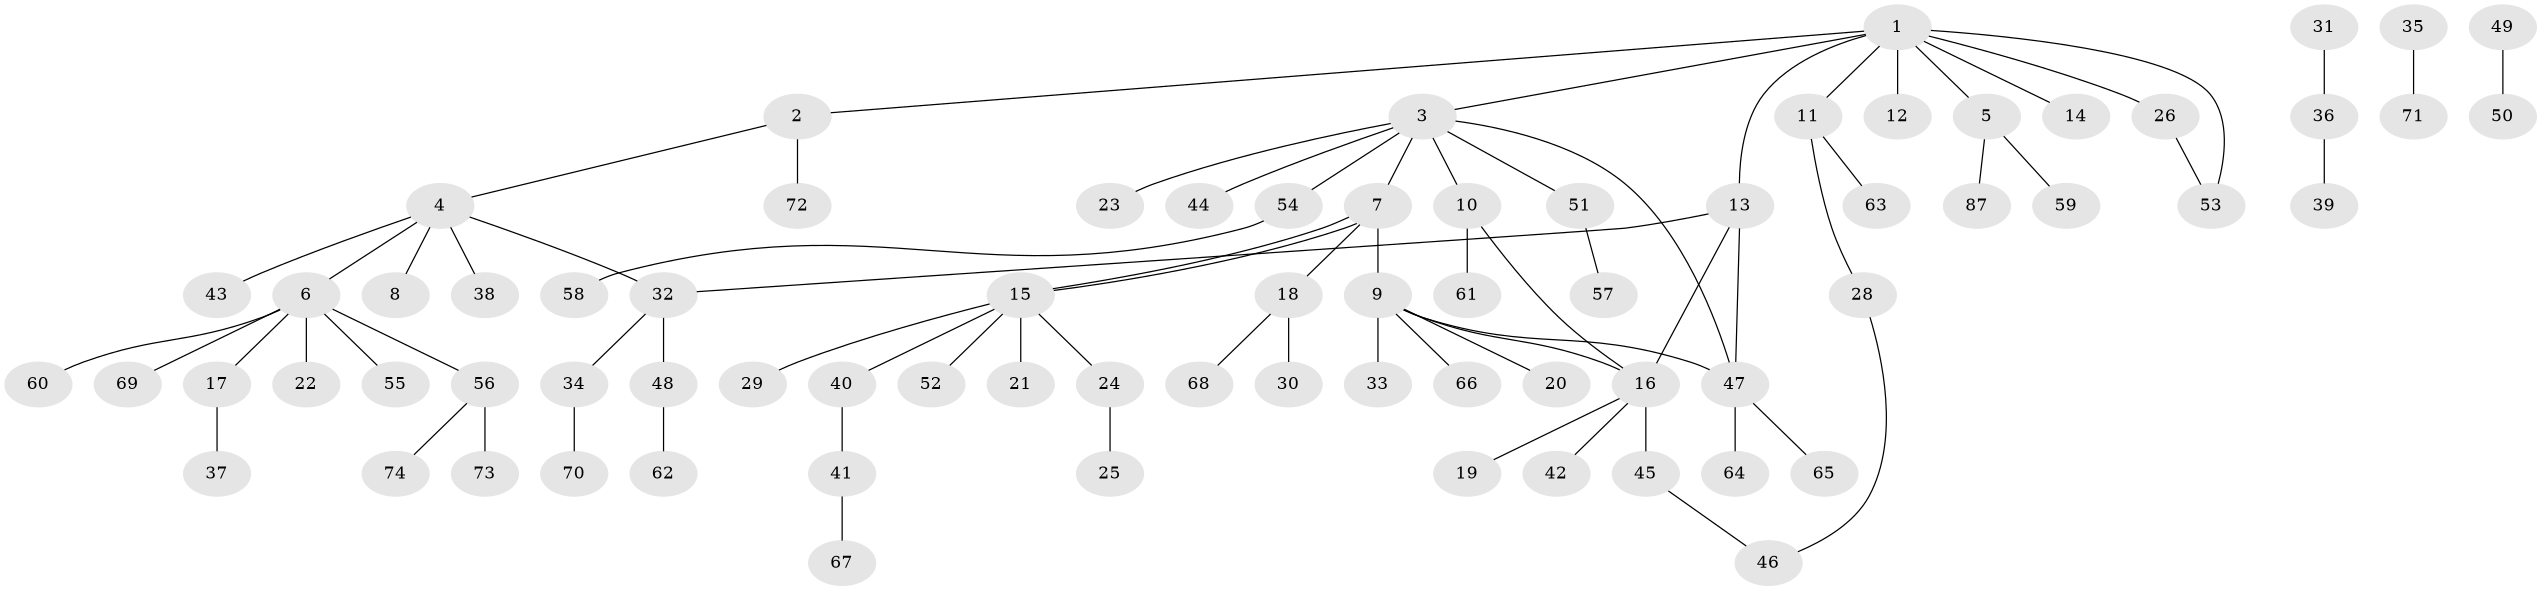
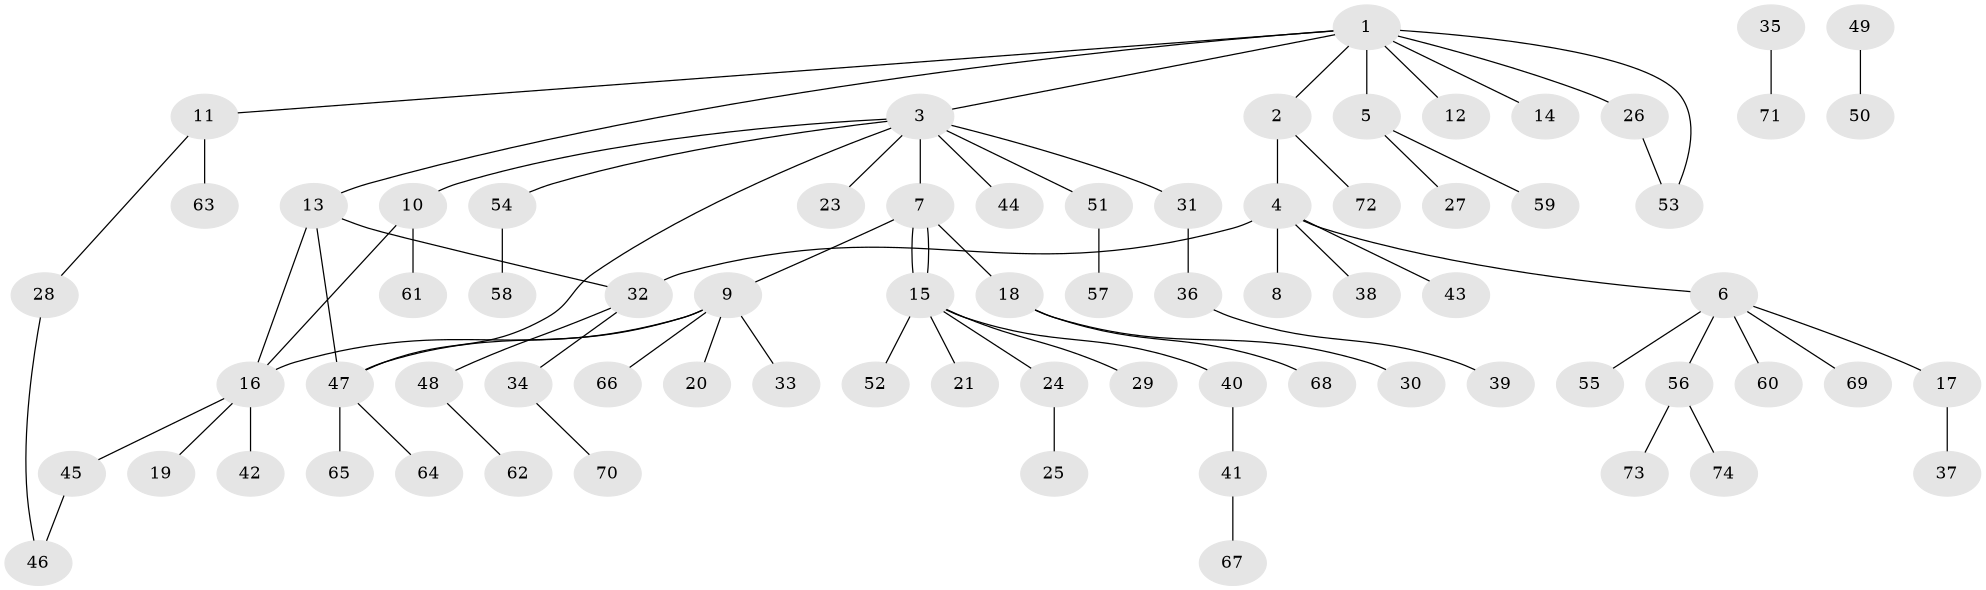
edge "3" -- "31": added
node "87": label "87" -> "27"
node "22": removed
